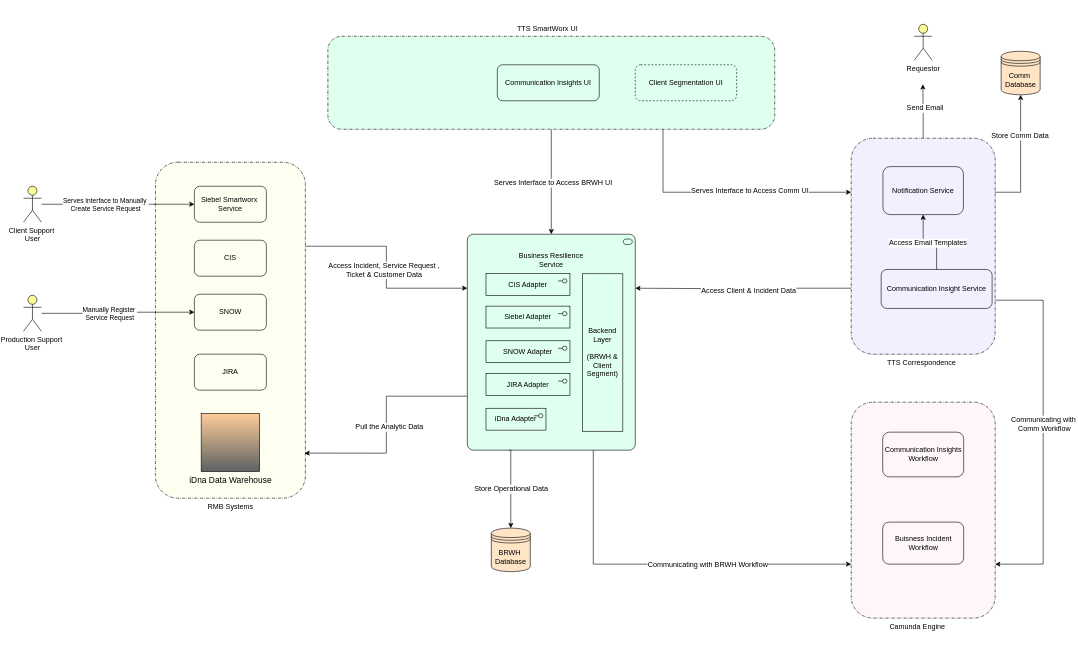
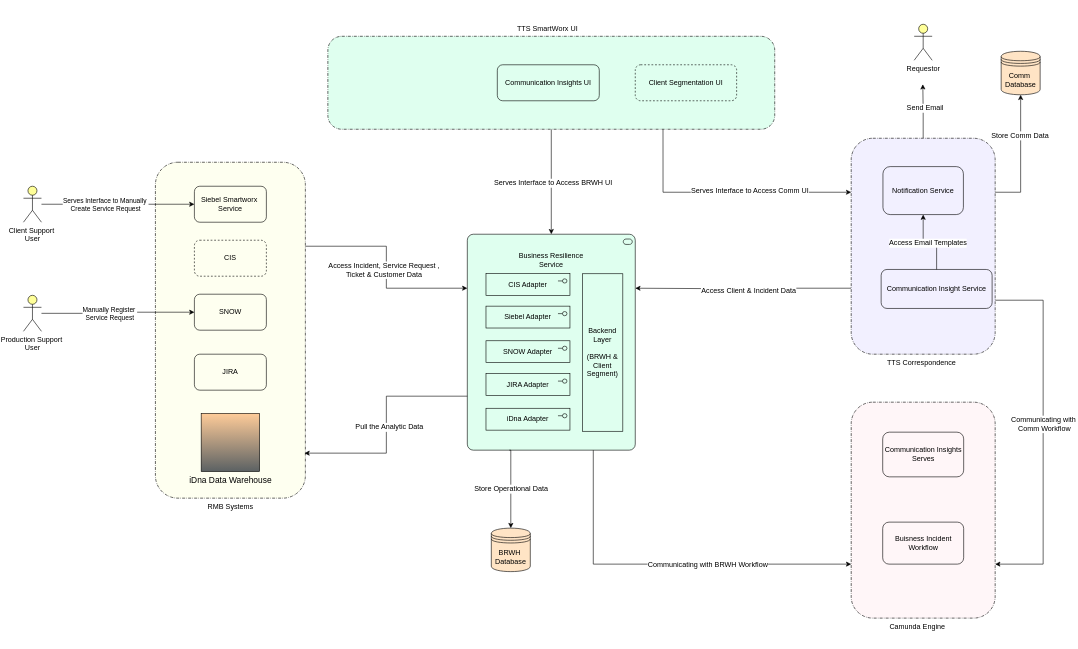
node "CIS": style solid -> dashed
node "iDna Adapter": size 60x22 -> 84x22
node "Communication Insights Workflow": label "Communication Insights Workflow" -> "Communication Insights Serves"
